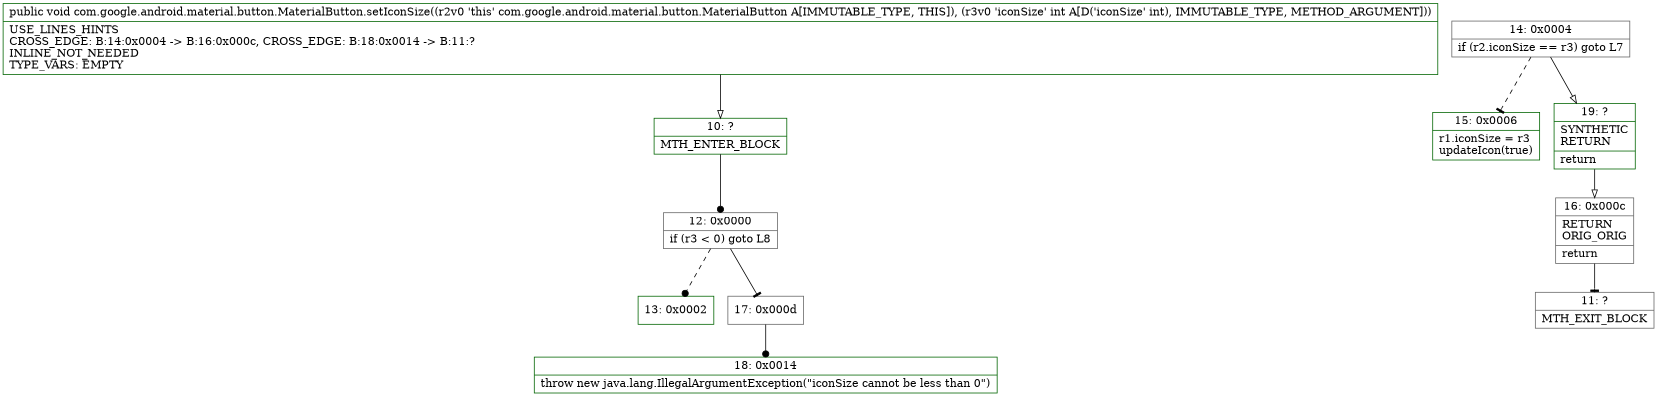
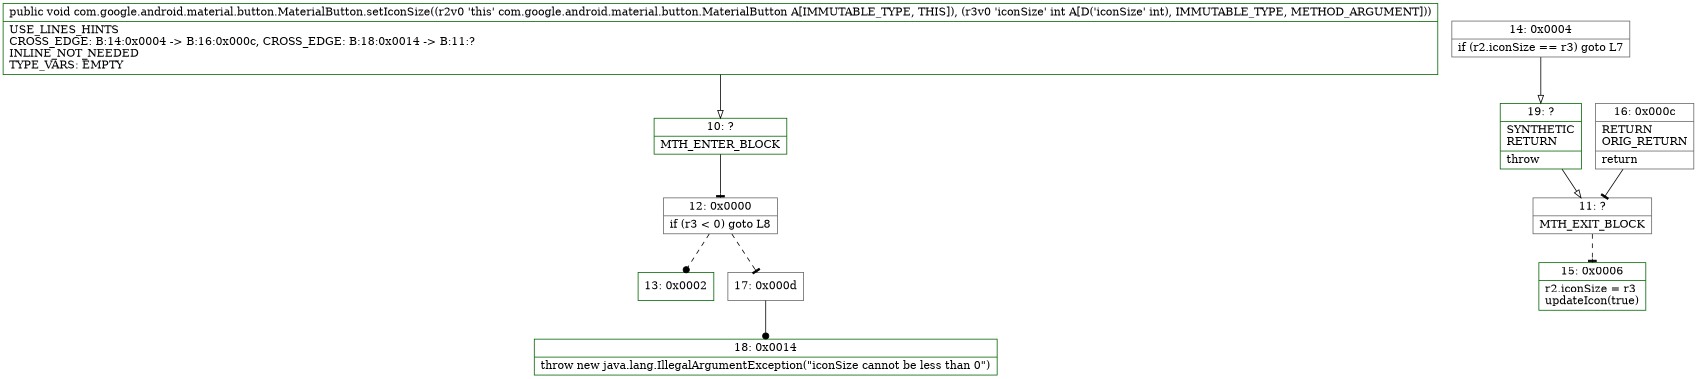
edge "14: 0x0004" -> "15: 0x0006": now "11: ?" -> "15: 0x0006"
node "15: 0x0006": text "r1.iconSize = r3" -> "r2.iconSize = r3"
node "19: ?": text "return" -> "throw"
edge "19: ?" -> "16: 0x000c": now "19: ?" -> "11: ?"
edge "10: ?" -> "12: 0x0000": arrowhead dot -> tee
node "16: 0x000c": text "ORIG_ORIG" -> "ORIG_RETURN"
edge "12: 0x0000" -> "17: 0x000d": style solid -> dashed
